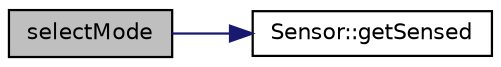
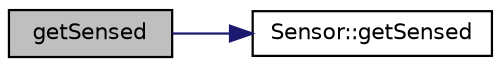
node "selectMode": label "selectMode" -> "getSensed"
